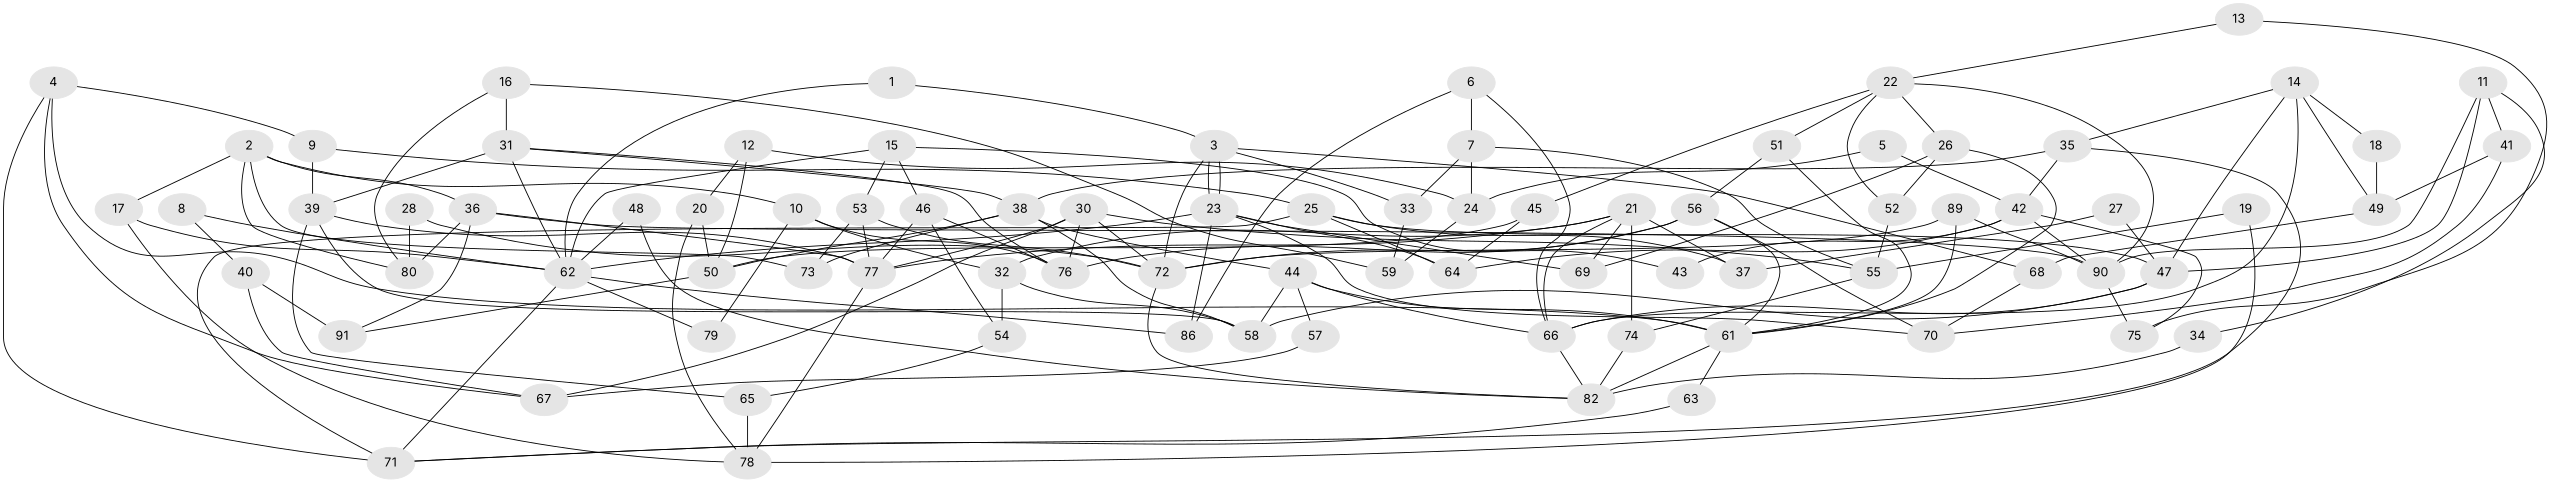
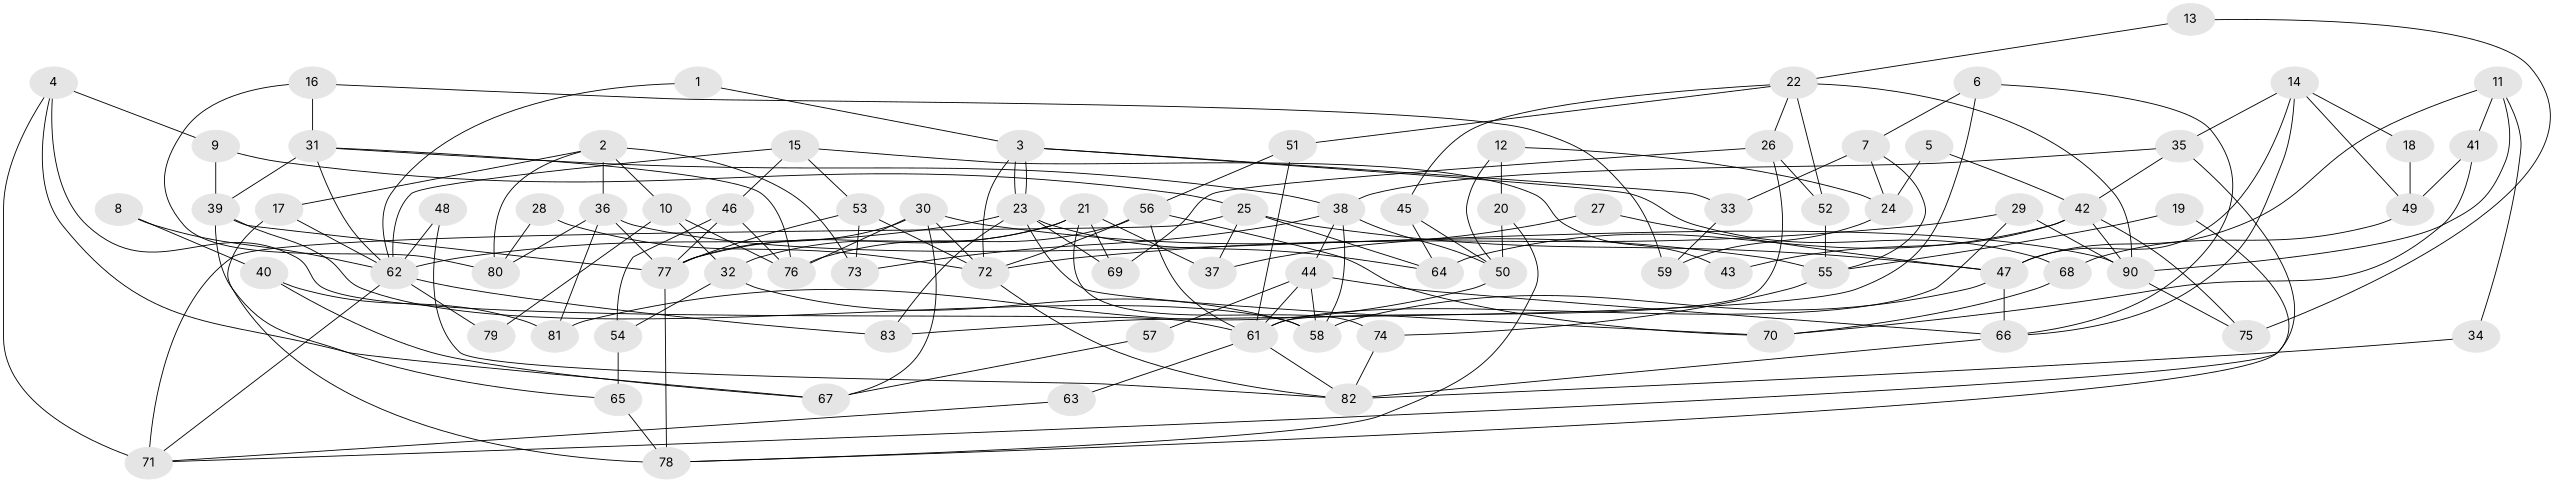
node "89": label "89" -> "29"
edge "21" -- "66": removed
node "91": label "91" -> "81"
node "86": label "86" -> "83"
